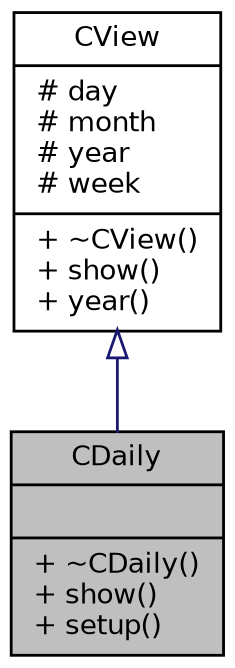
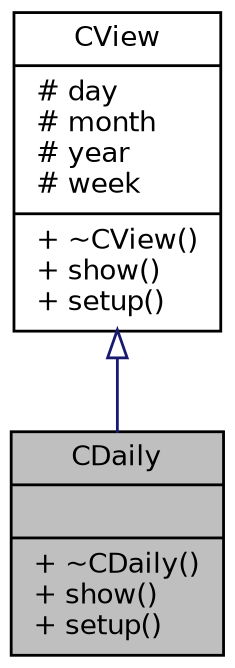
node "CView": text "+ year()" -> "+ setup()"
